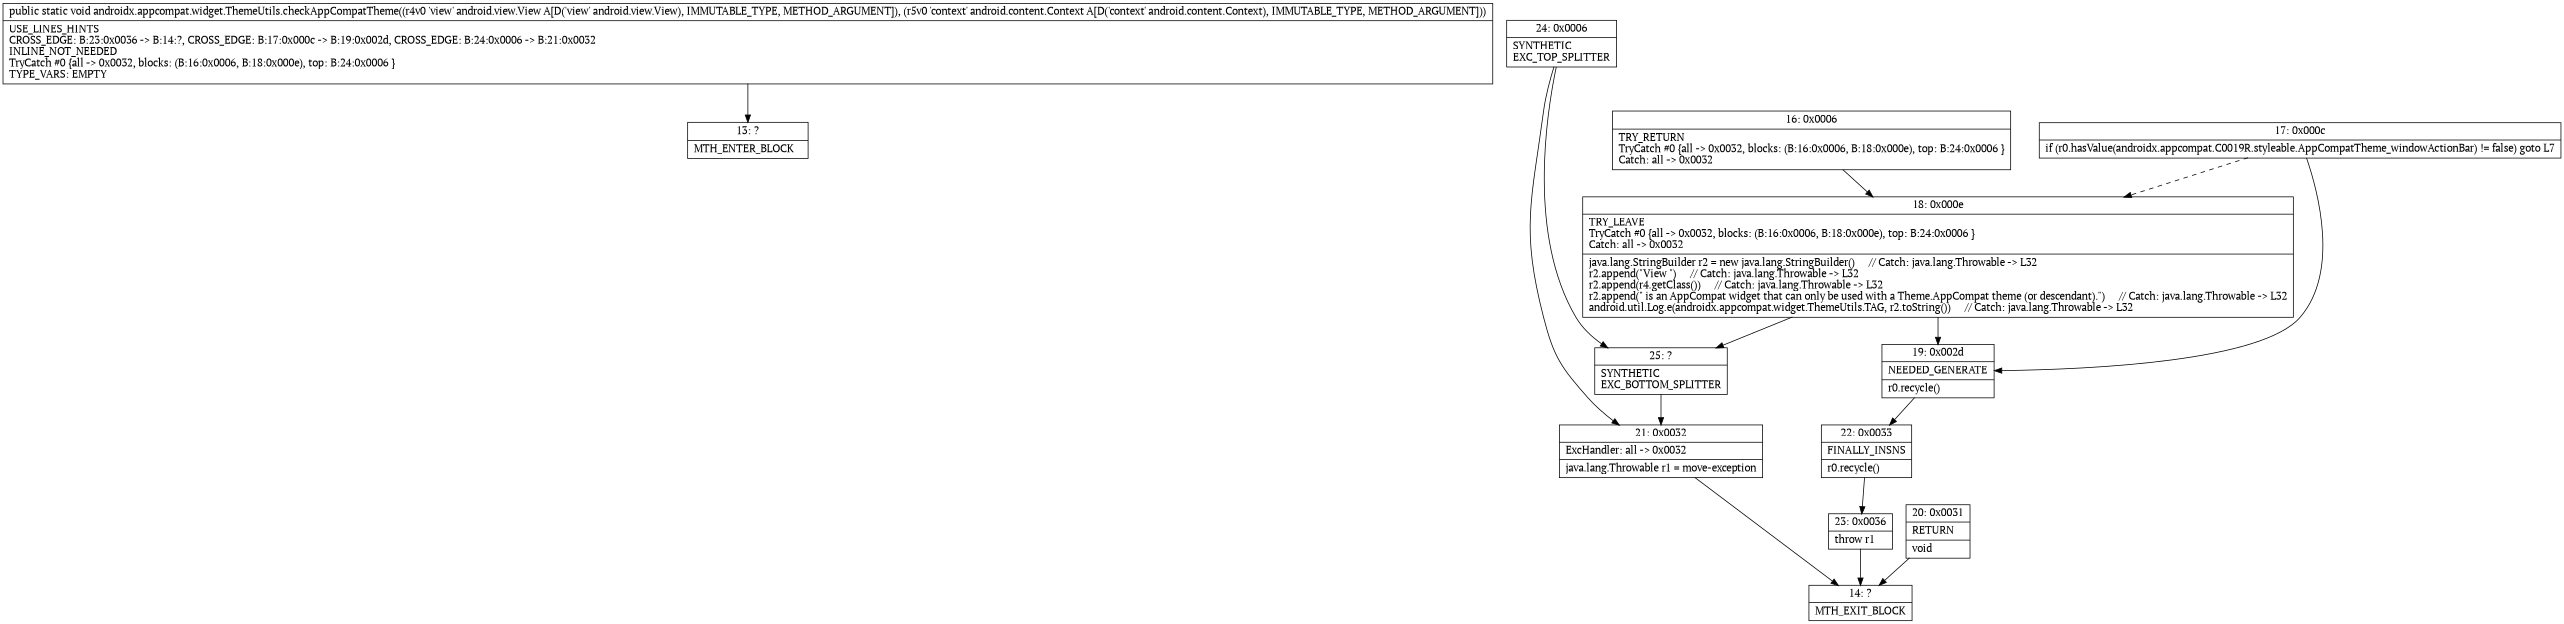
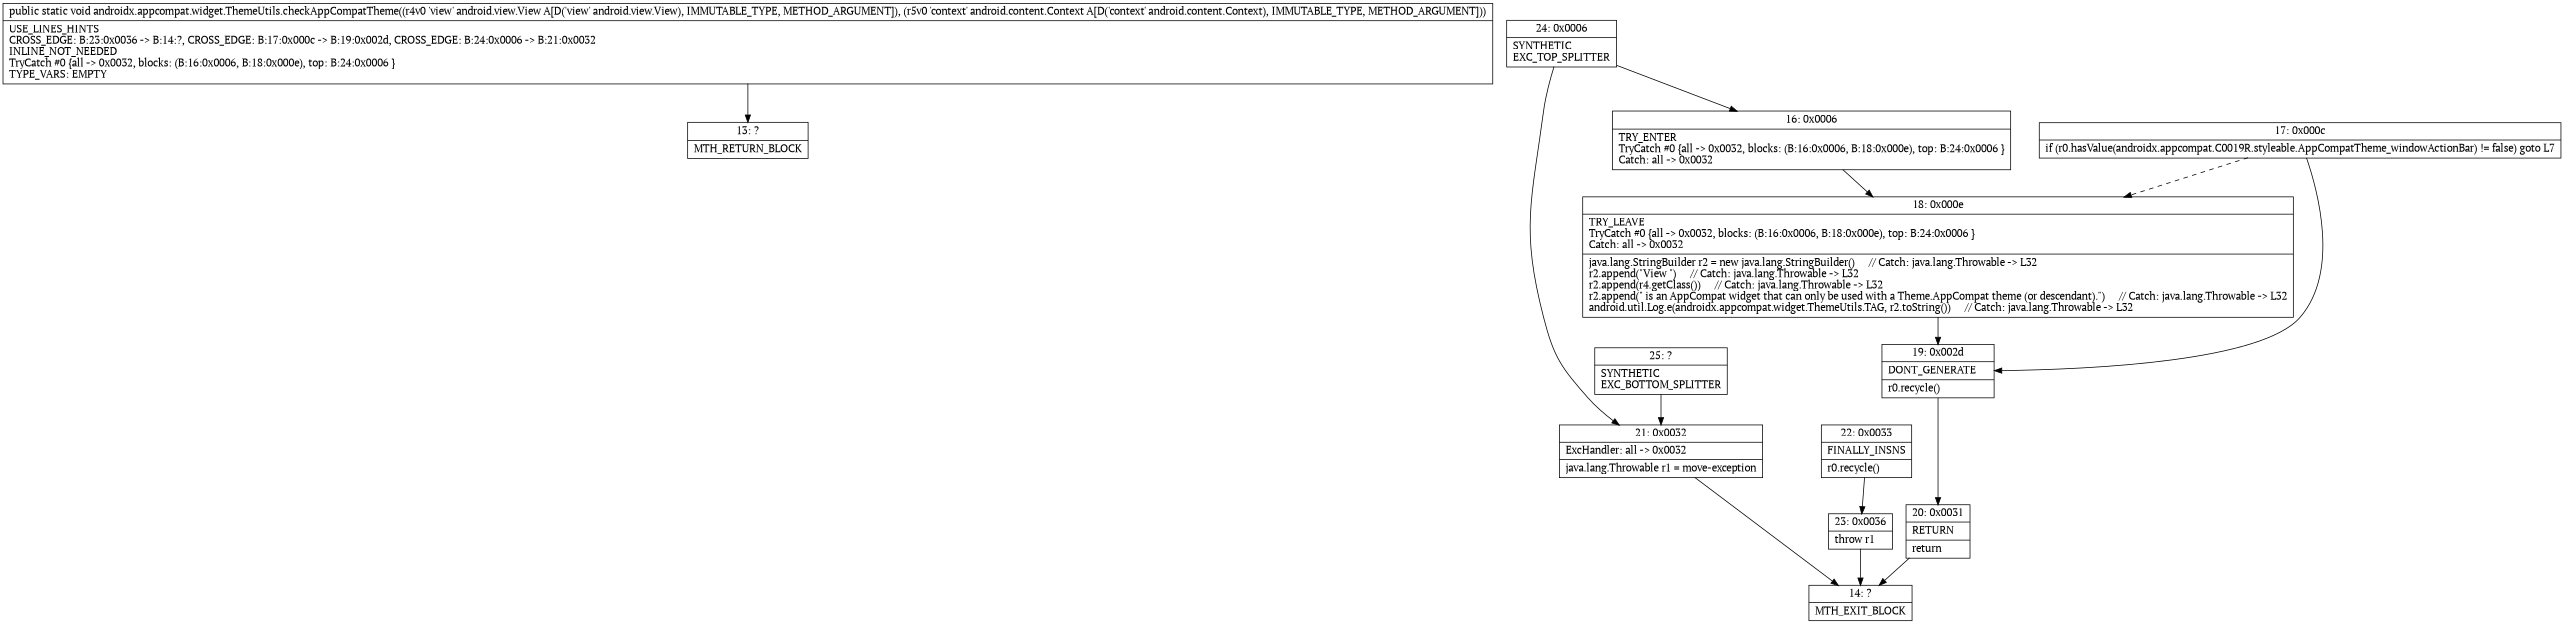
node "16: 0x0006": text "TRY_RETURN" -> "TRY_ENTER"
node "13: ?": text "MTH_ENTER_BLOCK" -> "MTH_RETURN_BLOCK"
edge "24: 0x0006" -> "25: ?": now "24: 0x0006" -> "16: 0x0006"
edge "18: 0x000e" -> "25: ?": removed
node "19: 0x002d": text "NEEDED_GENERATE" -> "DONT_GENERATE"
edge "19: 0x002d" -> "22: 0x0033": now "19: 0x002d" -> "20: 0x0031"
node "20: 0x0031": text "void" -> "return"
